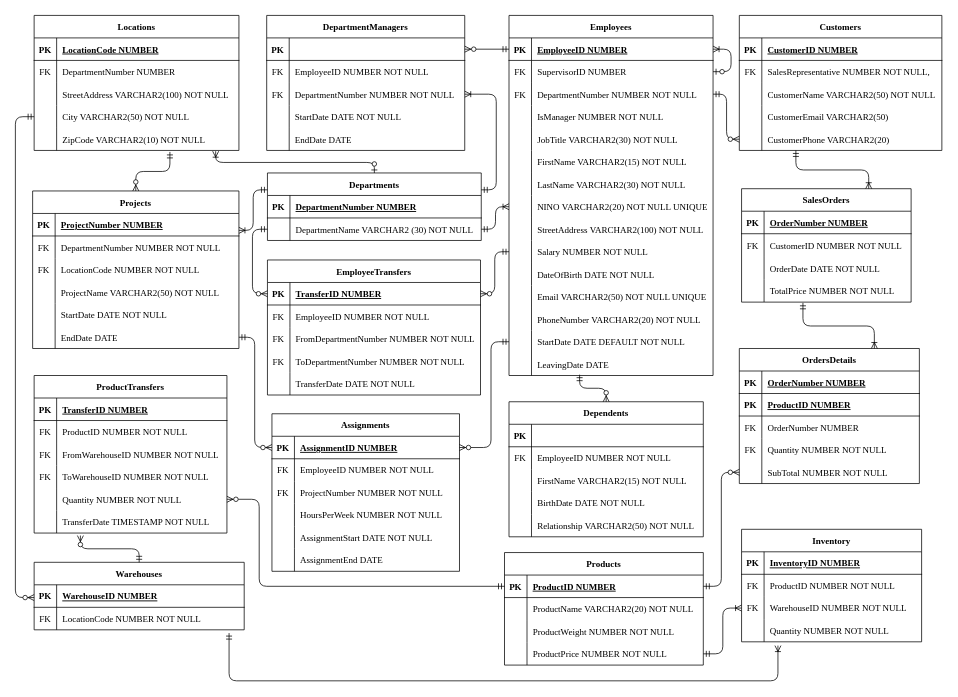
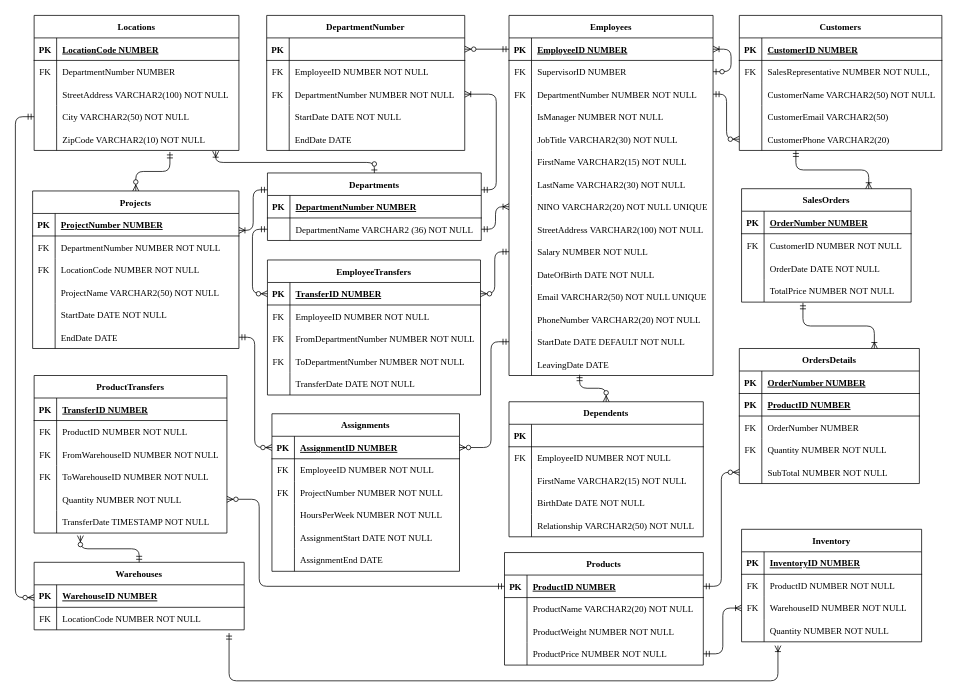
node "DepartmentManagers": label "DepartmentManagers" -> "DepartmentNumber"
node "DepartmentName VARCHAR2 (30) NOT NULL": label "DepartmentName VARCHAR2 (30) NOT NULL" -> "DepartmentName VARCHAR2 (36) NOT NULL"
